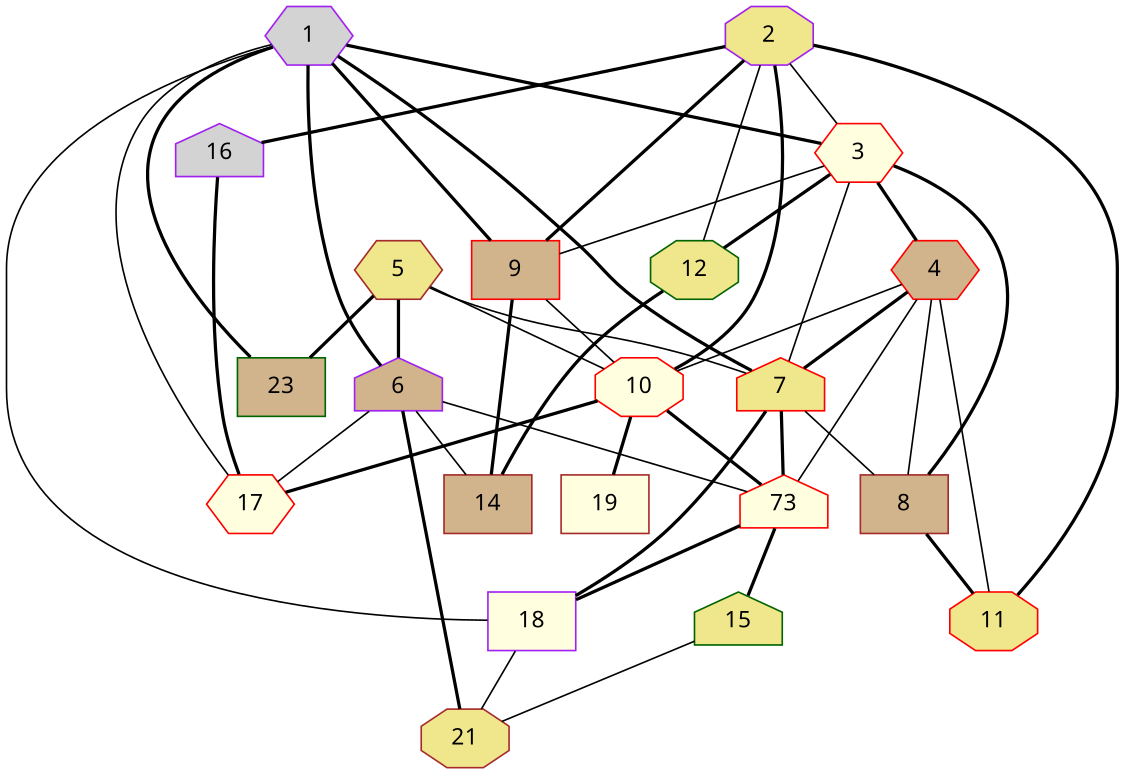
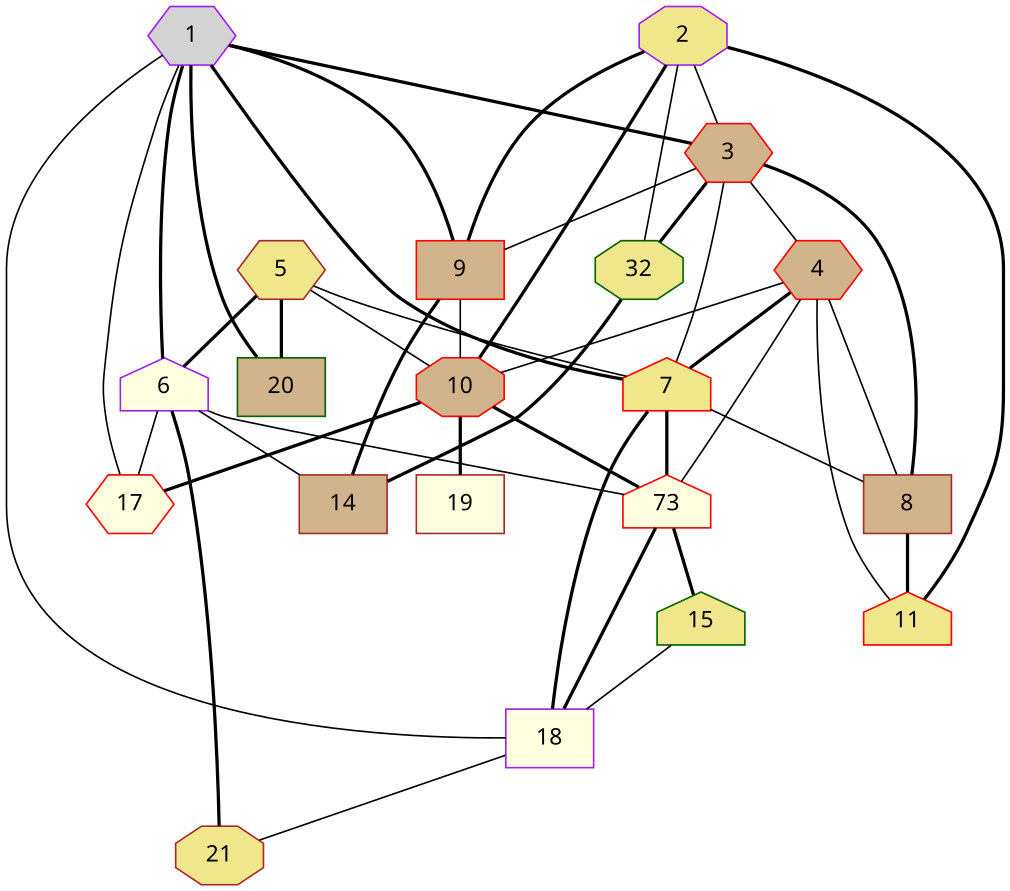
node "16": removed
node "3": fillcolor lightyellow -> tan
edge "3" -- "4": style bold -> solid
node "12": label "12" -> "32"
node "23": label "23" -> "20"
node "6": fillcolor tan -> lightyellow
node "10": fillcolor lightyellow -> tan
node "11": shape octagon -> house
edge "15" -- "21": now "15" -- "18"
